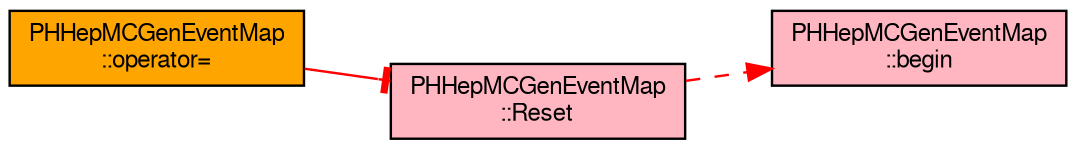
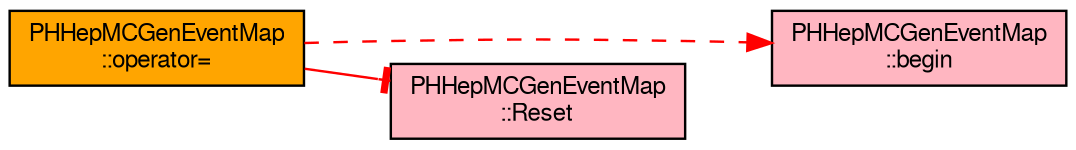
edge "PHHepMCGenEventMap ::Reset" -> "PHHepMCGenEventMap ::begin": now "PHHepMCGenEventMap ::operator=" -> "PHHepMCGenEventMap ::begin"
